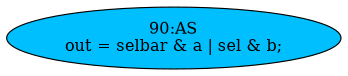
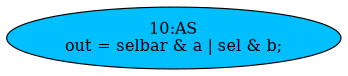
node "90:AS out = selbar & a | sel & b;": label "90:AS out = selbar & a | sel & b;" -> "10:AS out = selbar & a | sel & b;"
